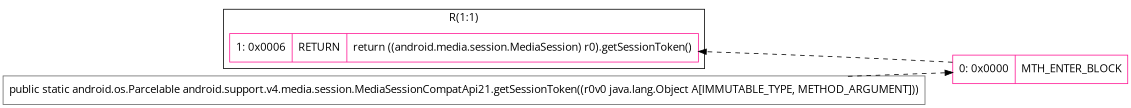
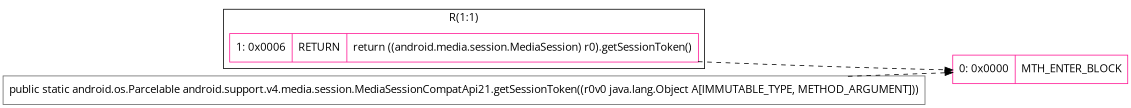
edge "0: 0x0000" -> "1: 0x0006": reversed
